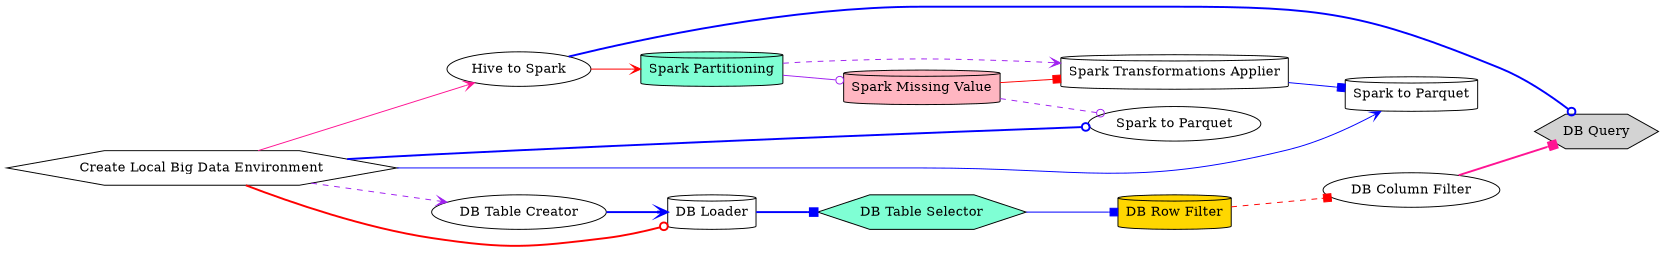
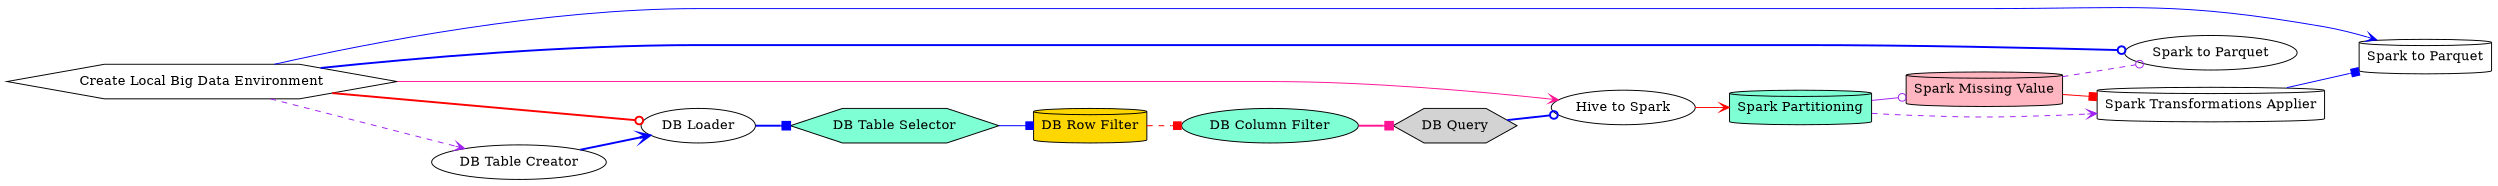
edge "Hive to Spark" -> "DB Query": reversed
node "DB Column Filter": fillcolor white -> aquamarine
node "DB Loader": shape cylinder -> ellipse
